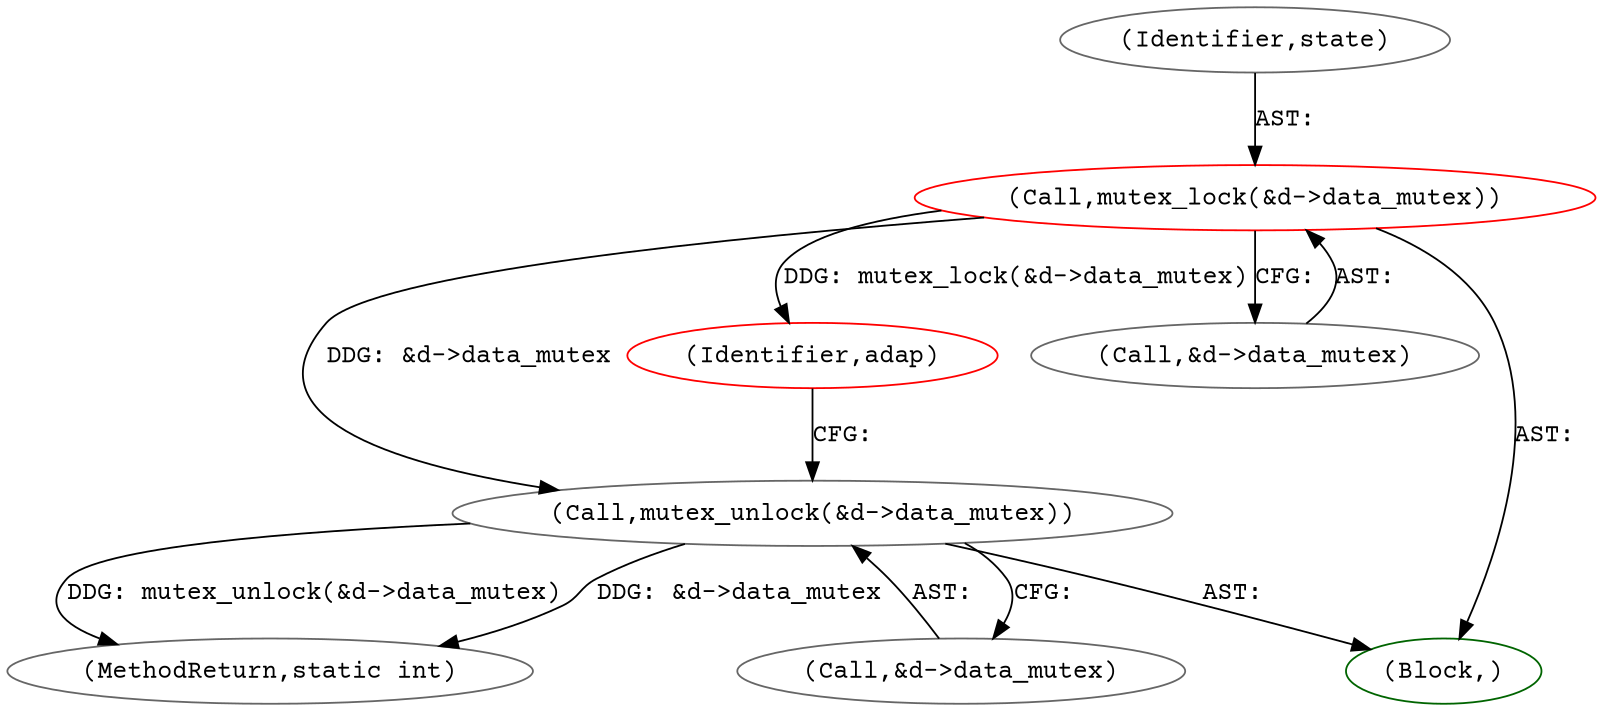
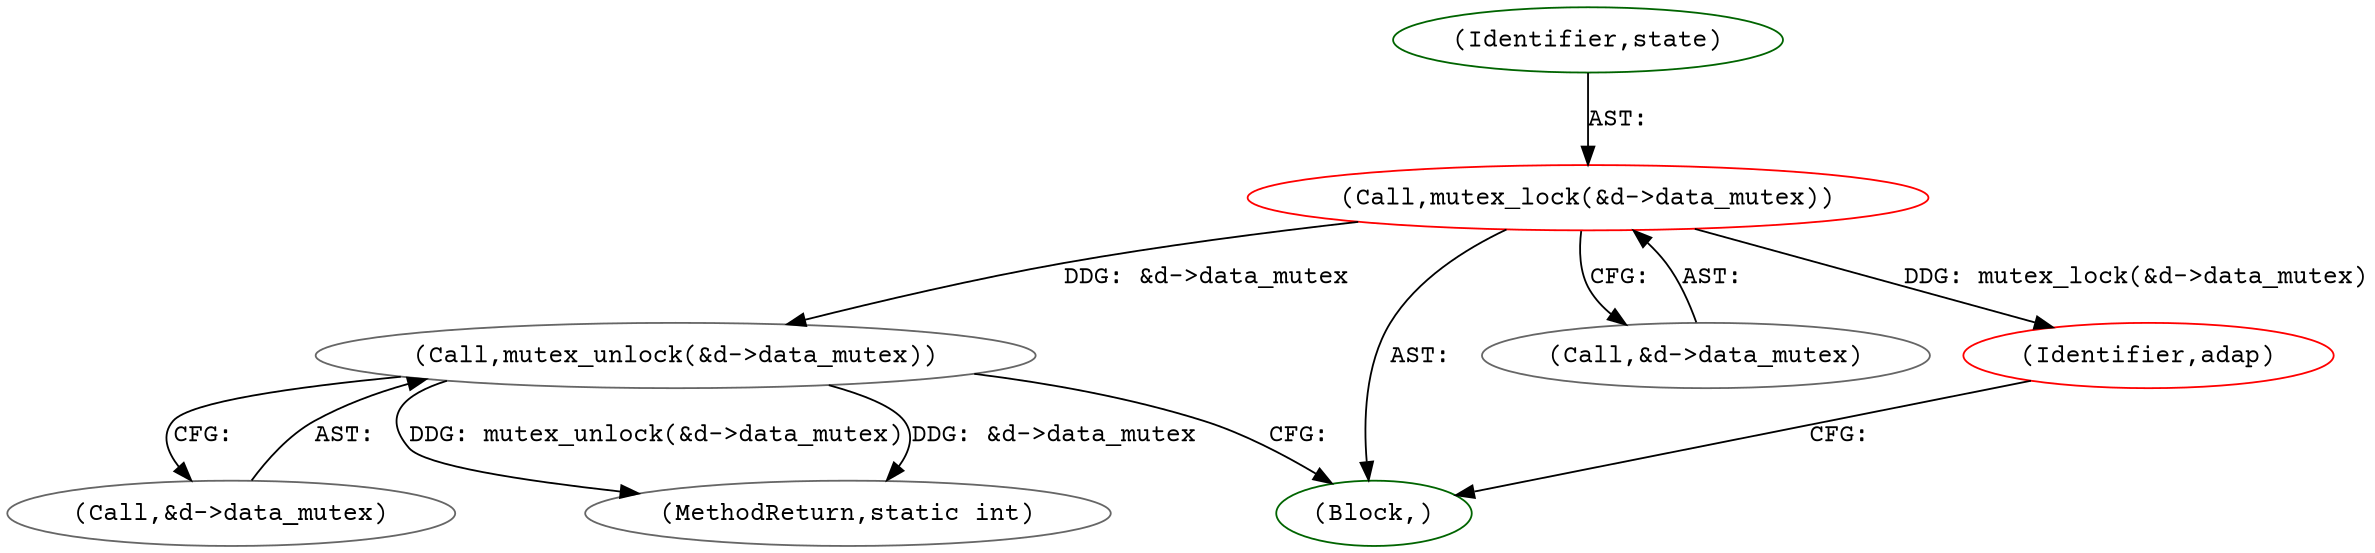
node "(Identifier,state)": color gray40 -> darkgreen
edge "(Identifier,adap)" -> "(Call,mutex_unlock(&d->data_mutex))": now "(Identifier,adap)" -> "(Block,)"
edge "(Call,mutex_unlock(&d->data_mutex))" -> "(Block,)": label "AST: " -> "CFG: "
